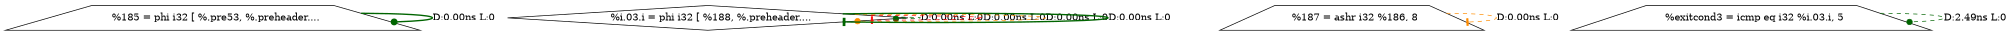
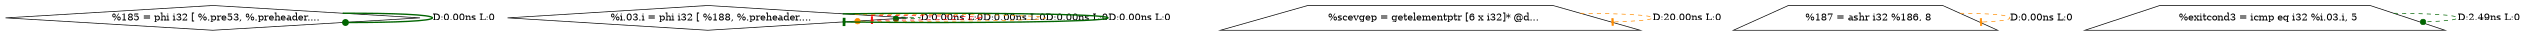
node "%185 = phi i32 [ %.pre53, %.preheader....": shape trapezium -> diamond
node "%scevgep = getelementptr [6 x i32]* @d...": added
